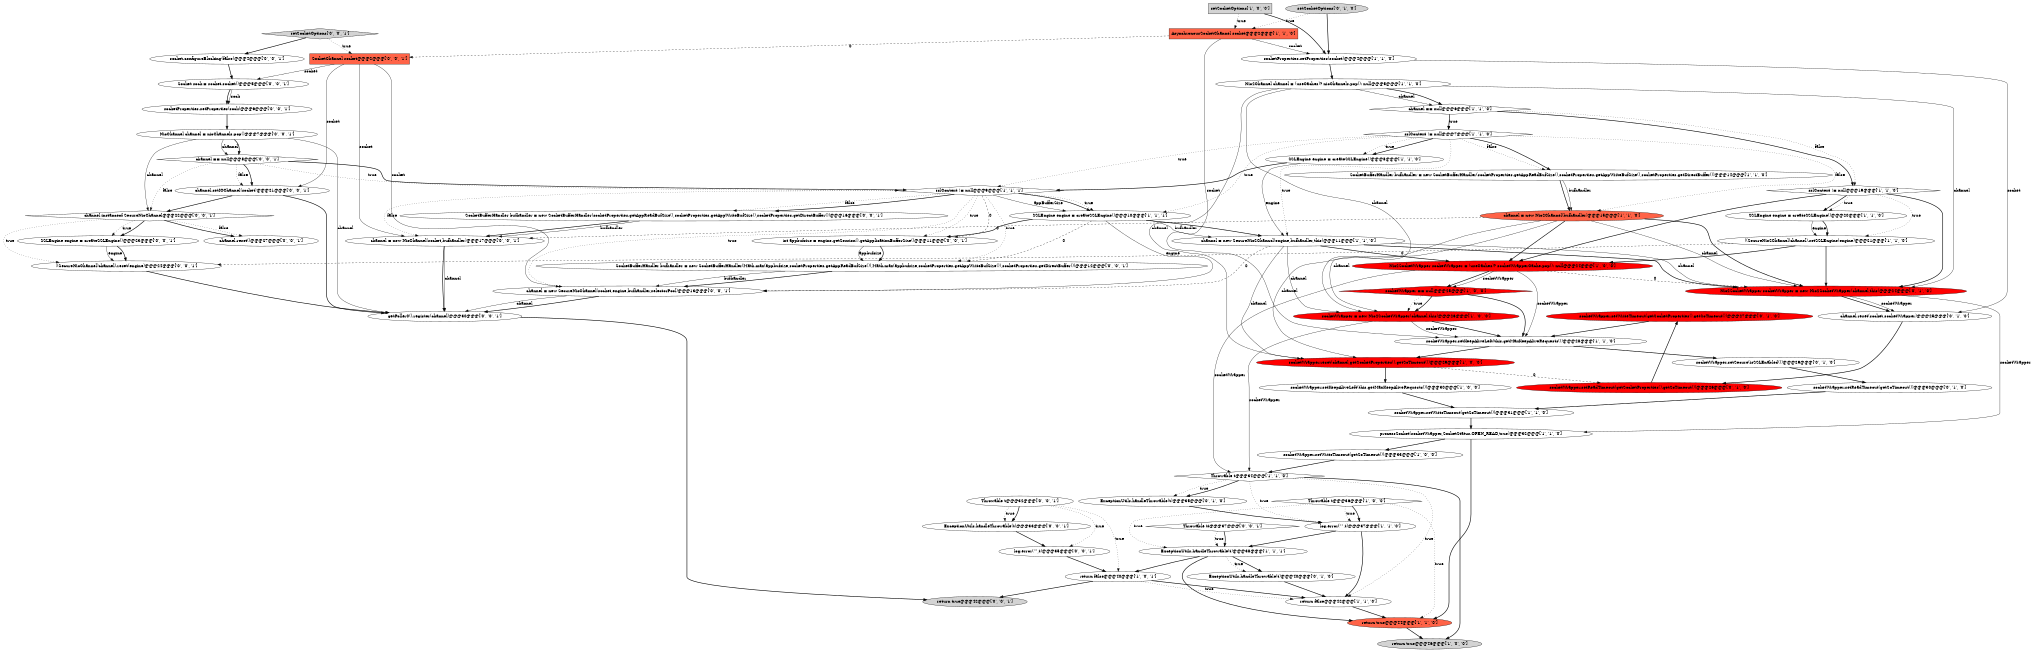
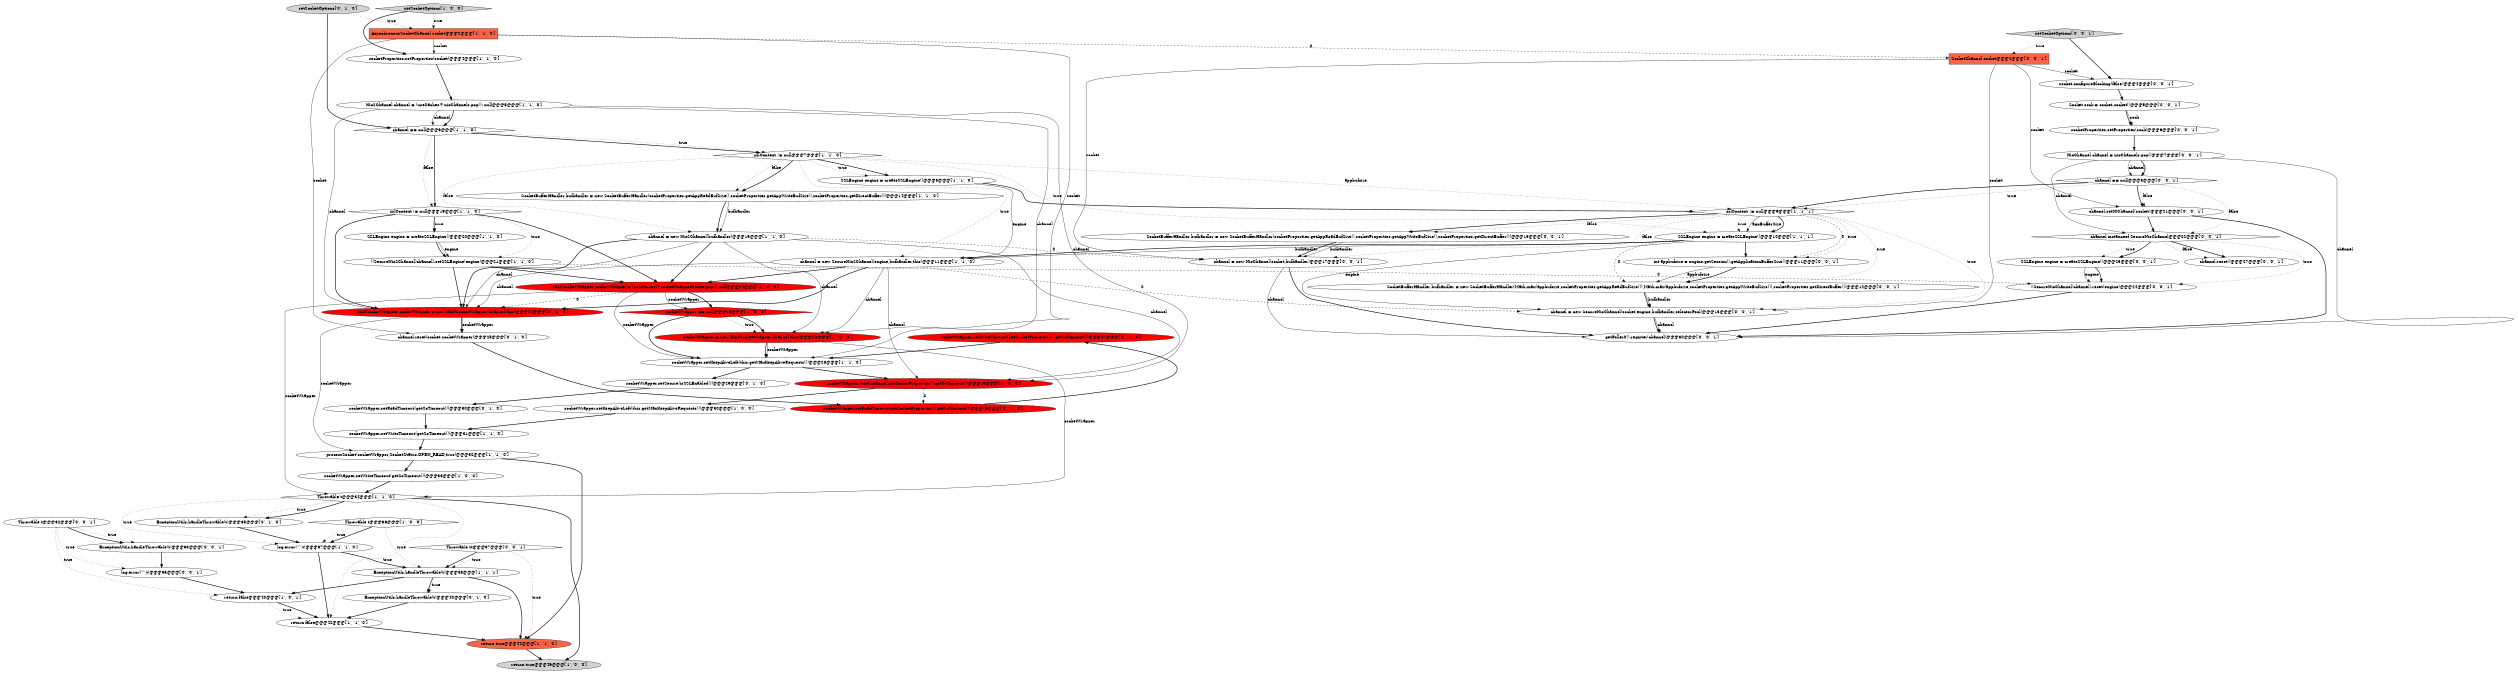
node "setSocketOptions['1', '0', '0']": shape box -> diamond
edge "setSocketOptions['0', '1', '0']" -> "socketProperties.setProperties(socket)@@@4@@@['1', '1', '0']": now "setSocketOptions['0', '1', '0']" -> "channel == null@@@6@@@['1', '1', '0']"
edge "socketProperties.setProperties(socket)@@@4@@@['1', '1', '0']" -> "channel.reset(socket,socketWrapper)@@@25@@@['0', '1', '0']": now "AsynchronousSocketChannel socket@@@2@@@['1', '1', '0']" -> "channel.reset(socket,socketWrapper)@@@25@@@['0', '1', '0']"
edge "SocketChannel socket@@@2@@@['0', '0', '1']" -> "Socket sock = socket.socket()@@@5@@@['0', '0', '1']": now "SocketChannel socket@@@2@@@['0', '0', '1']" -> "socket.configureBlocking(false)@@@4@@@['0', '0', '1']"
edge "sslContext != null@@@7@@@['1', '1', '0']" -> "sslContext != null@@@9@@@['1', '1', '1']": label "true" -> "appbufsize"
node "channel = new Nio2Channel(bufhandler)@@@15@@@['1', '1', '0']": fillcolor tomato -> white
edge "Throwable t@@@36@@@['1', '0', '0']" -> "return true@@@44@@@['1', '1', '0']": now "Throwable tt@@@37@@@['0', '0', '1']" -> "return true@@@44@@@['1', '1', '0']"
node "return true@@@42@@@['0', '0', '1']": removed
